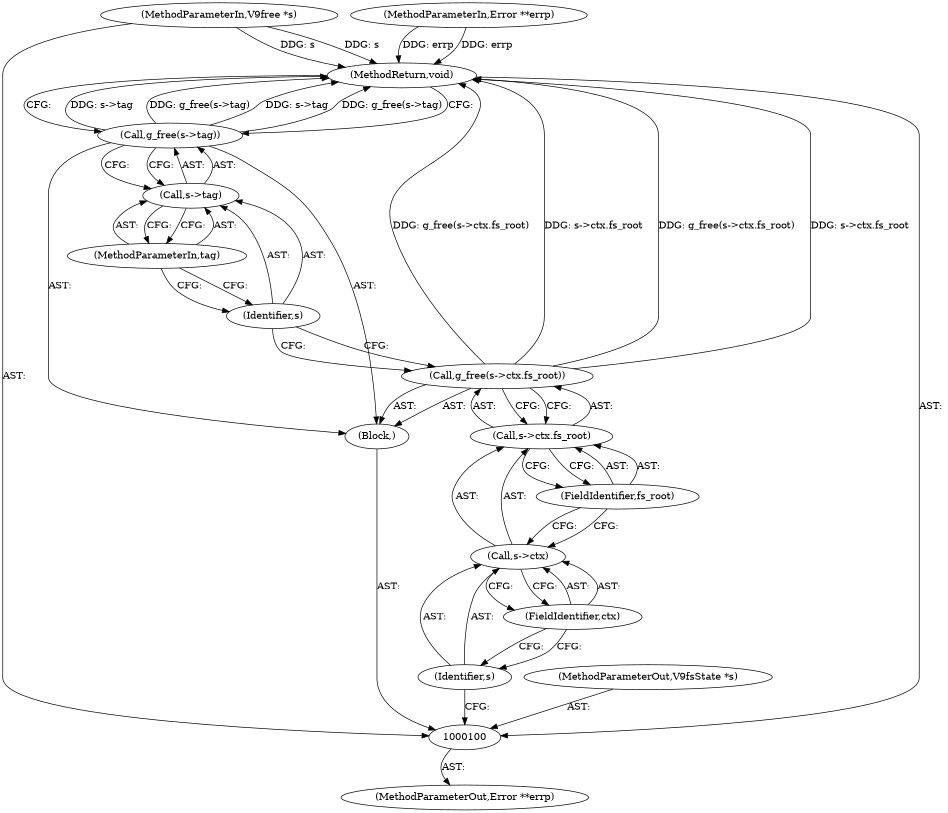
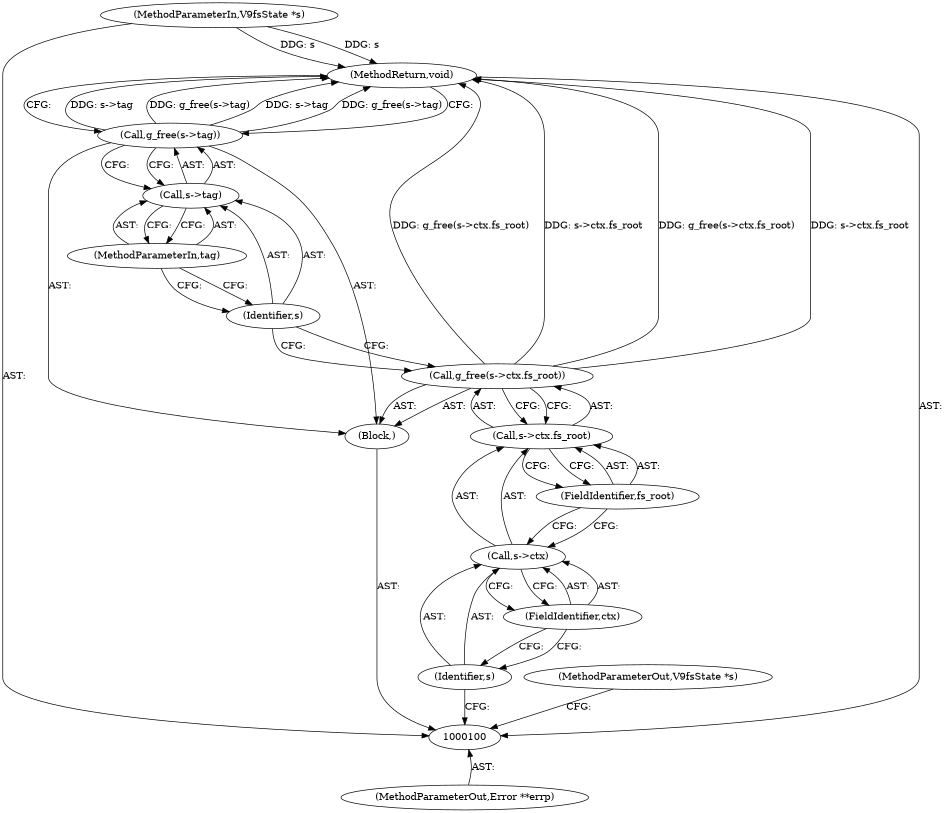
node "(MethodParameterIn,V9free *s)": label "(MethodParameterIn,V9free *s)" -> "(MethodParameterIn,V9fsState *s)"
node "(MethodParameterIn,Error **errp)": removed
edge "(MethodParameterOut,V9fsState *s)" -> "1000100": label "AST: " -> "CFG: "
edge "1000100" -> "(MethodParameterOut,Error **errp)": reversed
